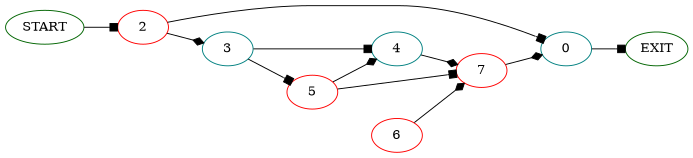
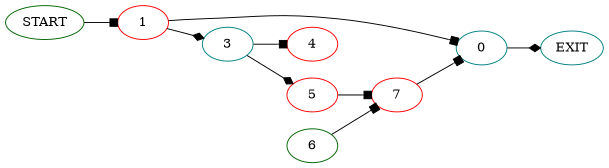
node "2": label "2" -> "1"
node "4": color teal -> red
edge "0" -> "EXIT": arrowhead box -> diamond
node "EXIT": color darkgreen -> teal
edge "4" -> "7": removed
edge "7" -> "0": arrowhead diamond -> box
edge "3" -> "5": arrowhead box -> diamond
edge "5" -> "4": removed
edge "6" -> "7": arrowhead diamond -> box
node "6": color red -> darkgreen
